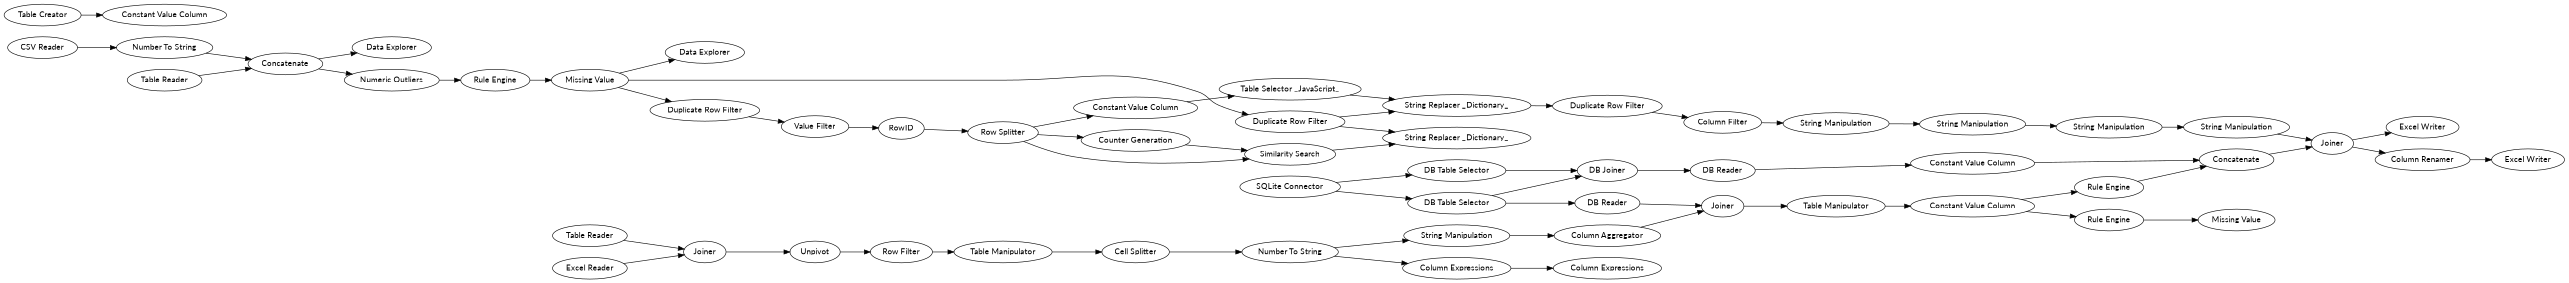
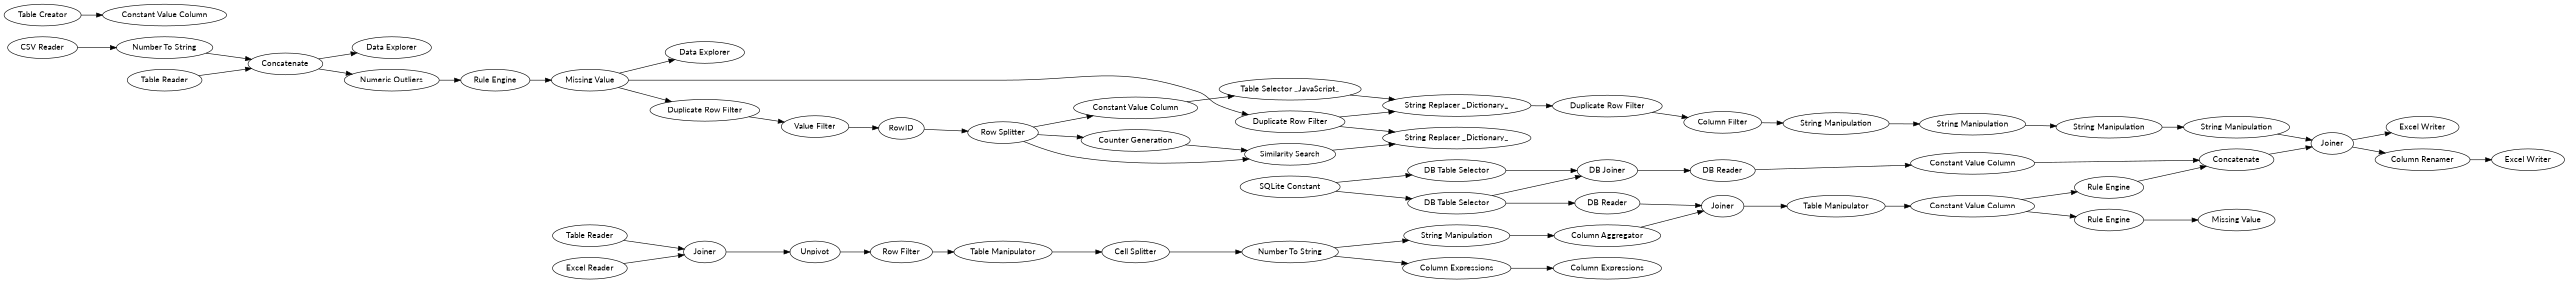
node "SQLite Connector": label "SQLite Connector" -> "SQLite Constant"
